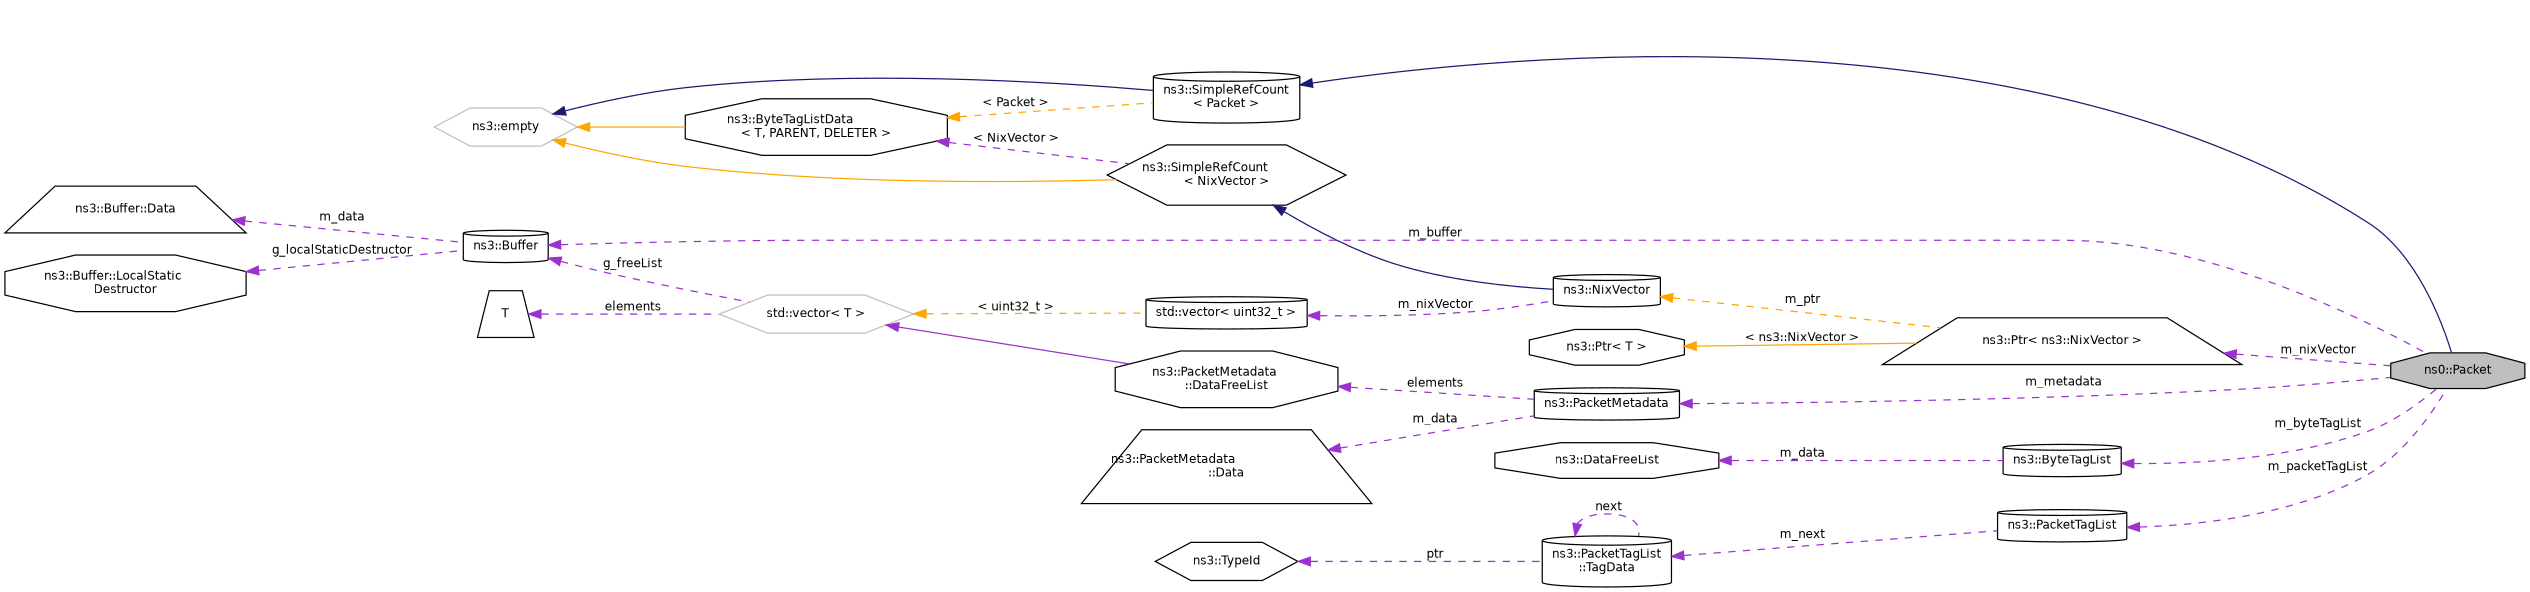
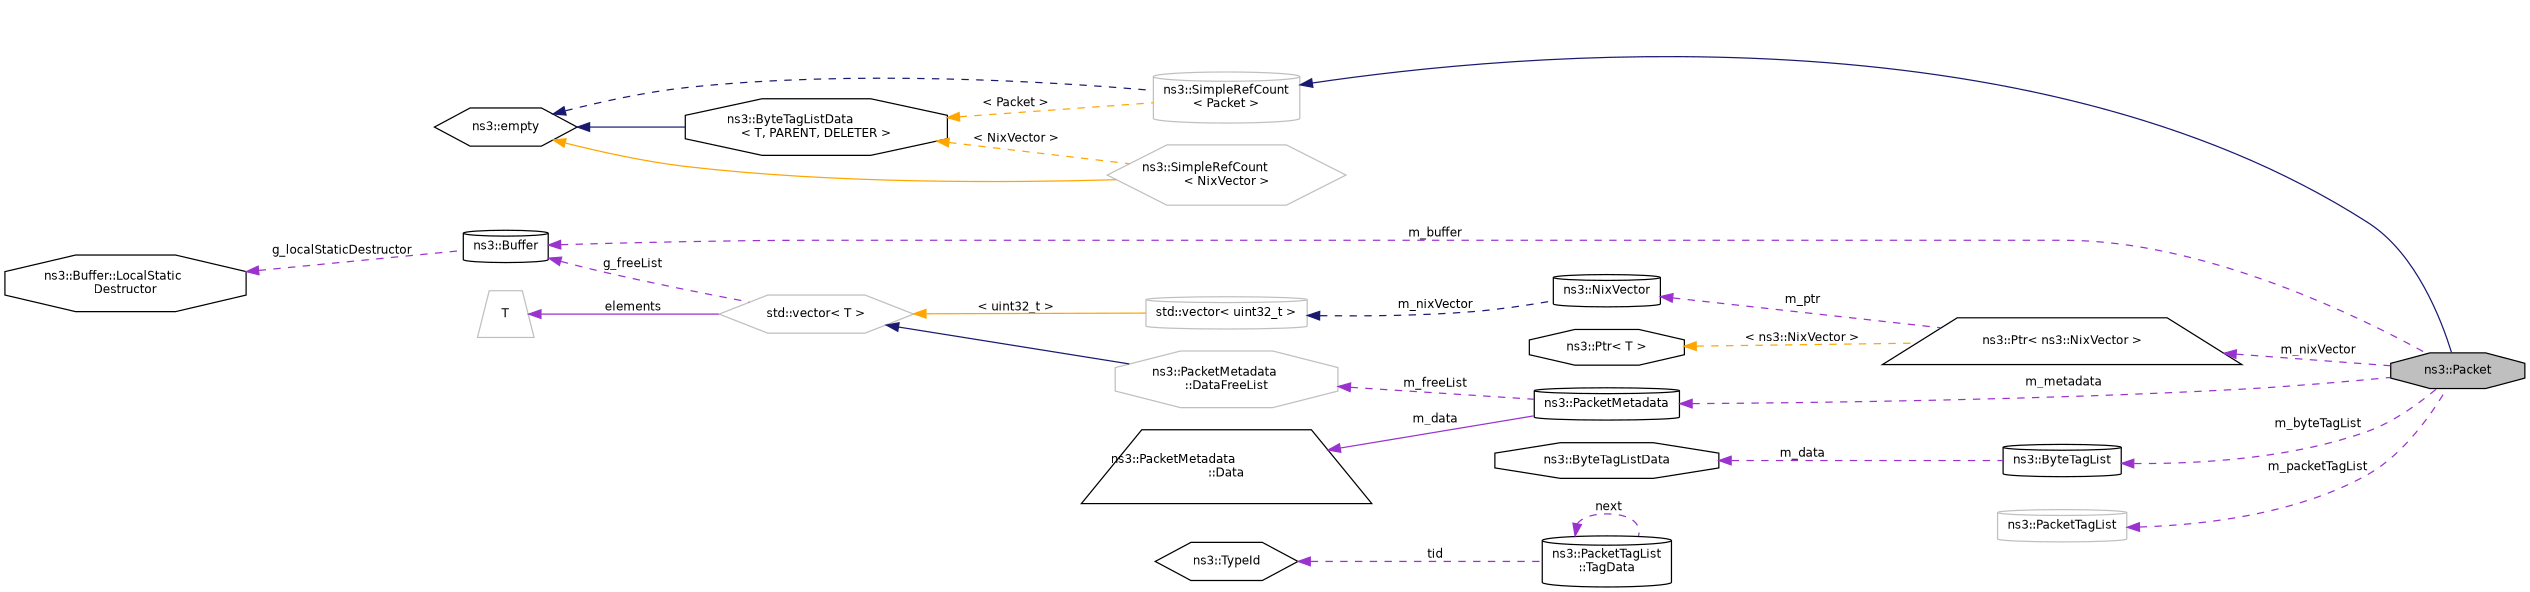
edge "ns3::SimpleRefCount < Packet >" -> "ns3::empty": style solid -> dashed
node "ns3::SimpleRefCount < Packet >": color black -> grey75
node "ns3::empty": color grey75 -> black
edge "ns3::ByteTagListData < T, PARENT, DELETER >" -> "ns3::empty": color orange -> midnightblue
edge "ns3::SimpleRefCount < NixVector >" -> "ns3::ByteTagListData < T, PARENT, DELETER >": color darkorchid3 -> orange
node "ns3::SimpleRefCount < NixVector >": color black -> grey75
node "ns3::Buffer::Data": removed
edge "ns3::NixVector" -> "ns3::SimpleRefCount < NixVector >": removed
edge "std::vector< uint32_t >" -> "std::vector< T >": style dashed -> solid
node "std::vector< uint32_t >": color black -> grey75
edge "ns3::Ptr< ns3::NixVector >" -> "ns3::NixVector": color orange -> darkorchid3
node "T": color black -> grey75
edge "std::vector< T >" -> "T": style dashed -> solid
edge "ns3::NixVector" -> "std::vector< uint32_t >": color darkorchid3 -> midnightblue
edge "ns3::Ptr< ns3::NixVector >" -> "ns3::Ptr< T >": style solid -> dashed
edge "ns3::PacketMetadata ::DataFreeList" -> "std::vector< T >": color darkorchid3 -> midnightblue
node "ns0::Packet": label "ns0::Packet" -> "ns3::Packet"
node "ns3::PacketMetadata ::DataFreeList": color black -> grey75
edge "ns3::PacketMetadata" -> "ns3::PacketMetadata ::DataFreeList": label " elements" -> " m_freeList"
edge "ns3::PacketMetadata" -> "ns3::PacketMetadata ::Data": style dashed -> solid
node "ns3::DataFreeList": label "ns3::DataFreeList" -> "ns3::ByteTagListData"
node "ns3::PacketTagList": color black -> grey75
edge "ns3::PacketTagList" -> "ns3::PacketTagList ::TagData": removed, label "m_next"
edge "ns3::PacketTagList ::TagData" -> "ns3::TypeId": label " ptr" -> " tid"
